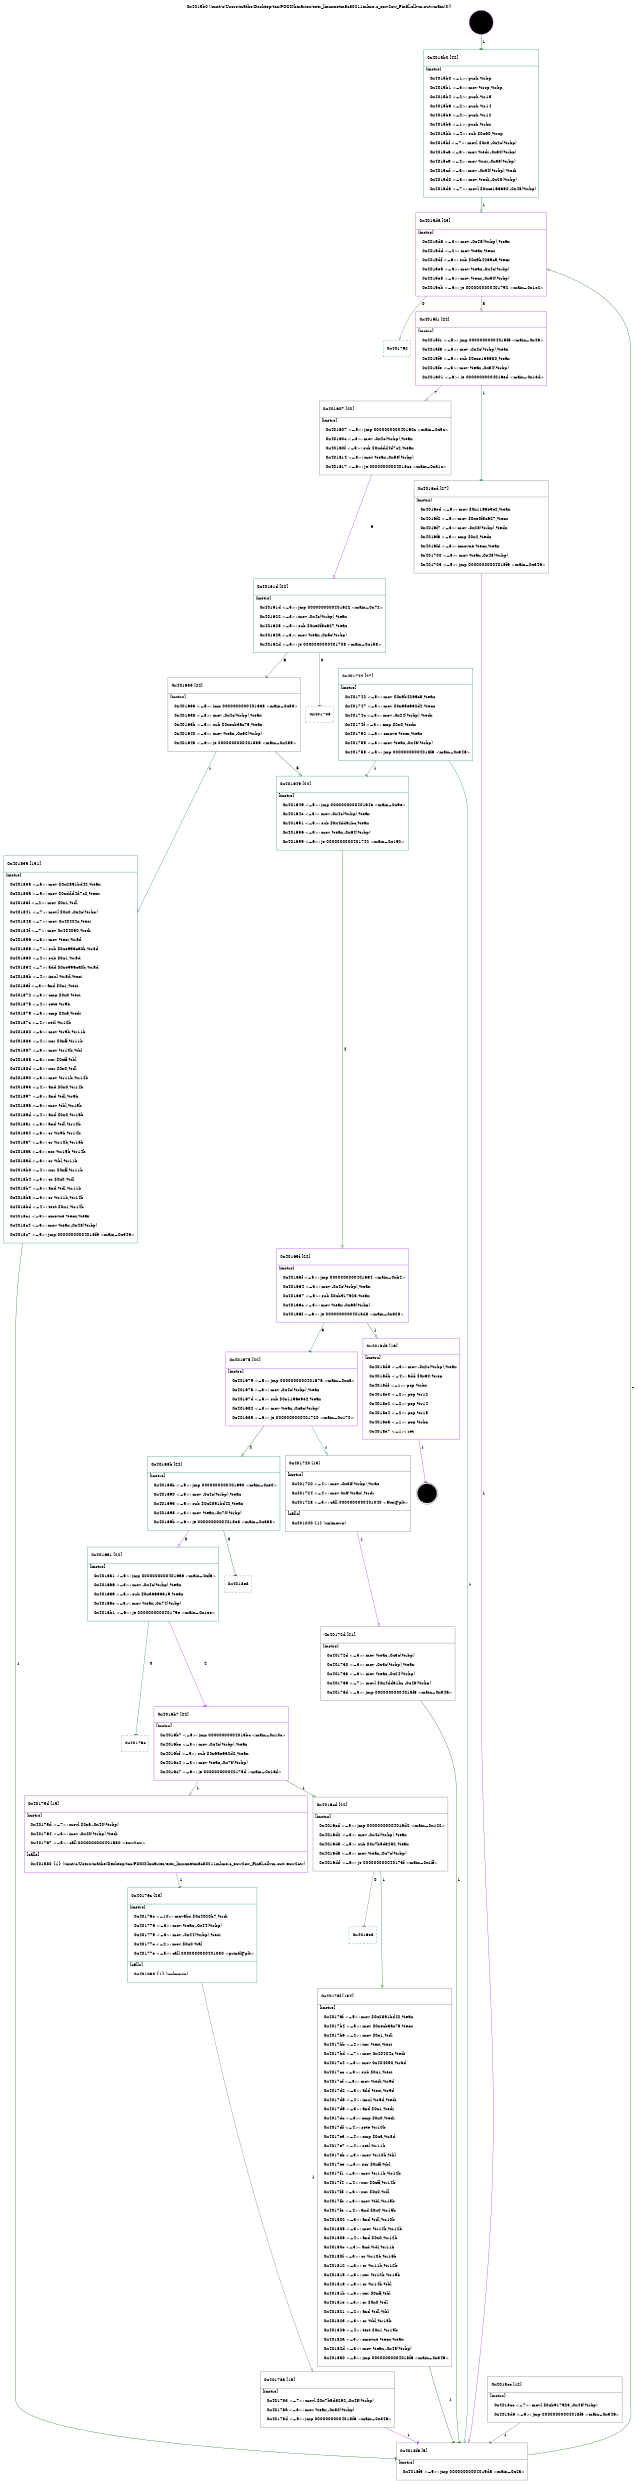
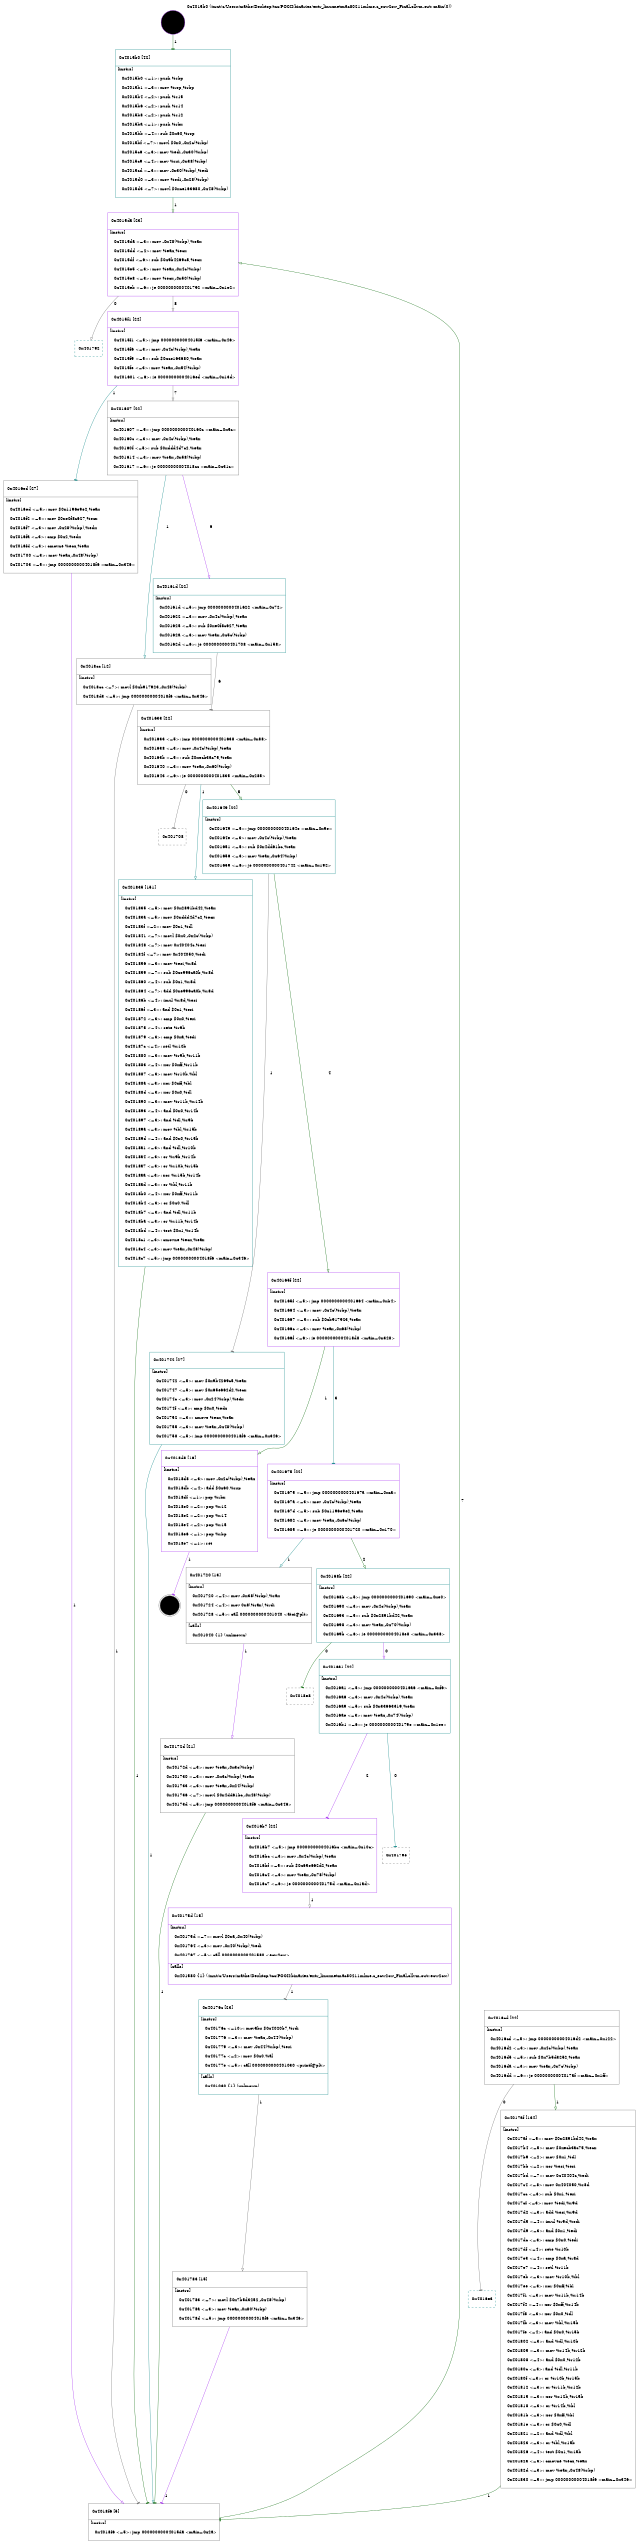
edge "0x401607 [22]" -> "0x4018cc [12]": added, label "1"
edge "0x40161d [22]" -> "0x401708": now "0x401633 [22]" -> "0x401708"
edge "0x401742 [27]" -> "0x401649 [22]": reversed
edge "0x4016b7 [22]" -> "0x4016cd [22]": removed, label "1"
